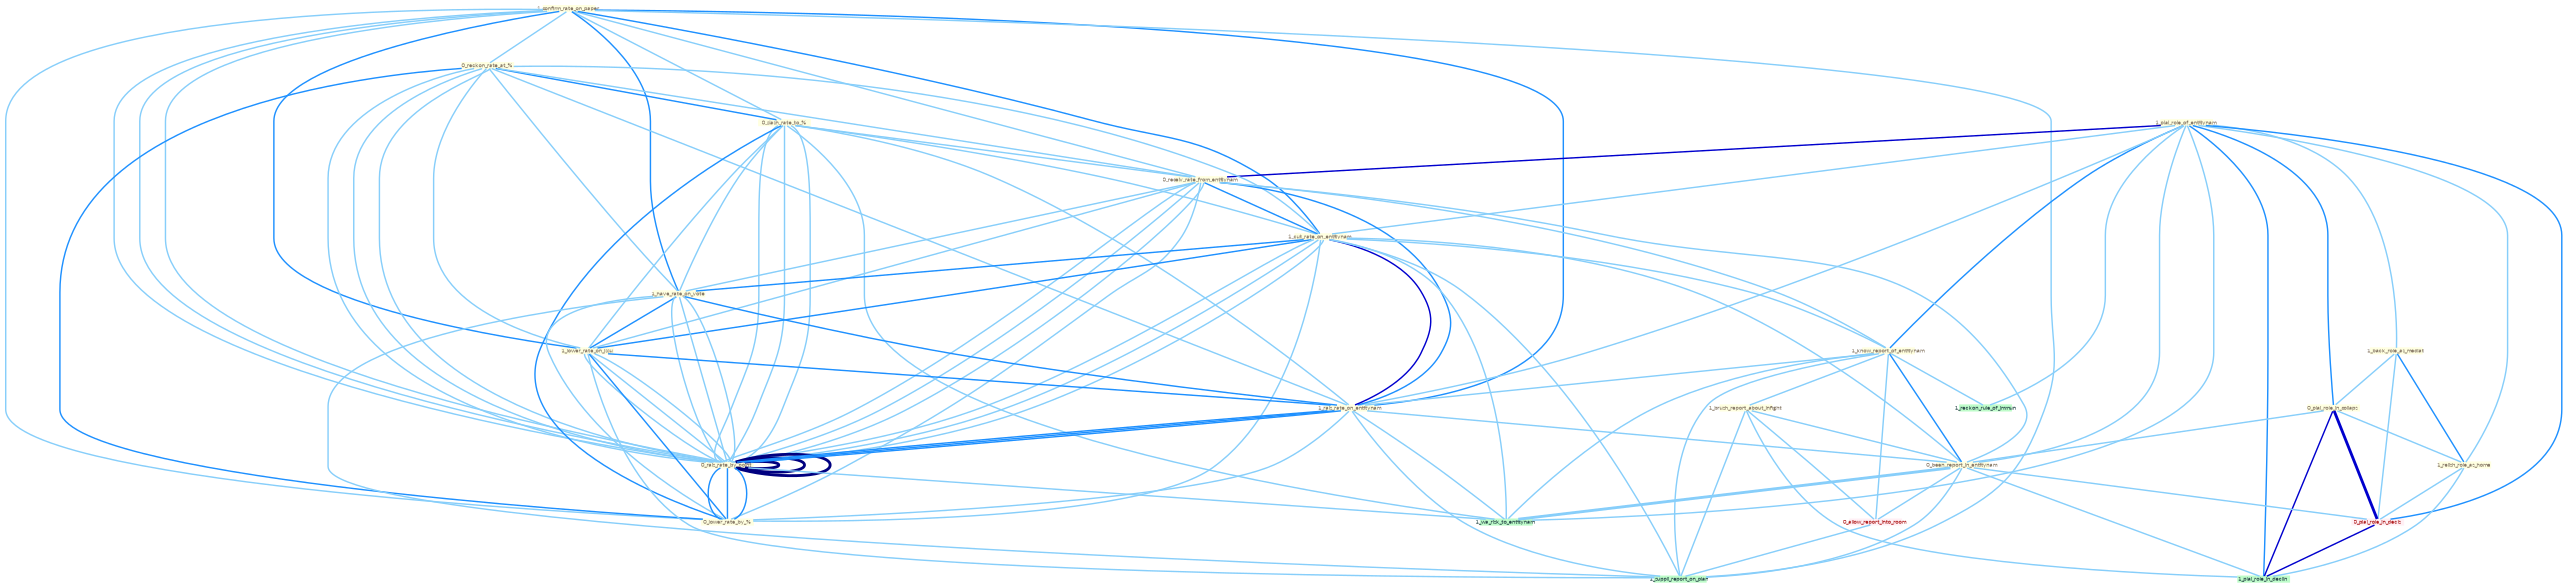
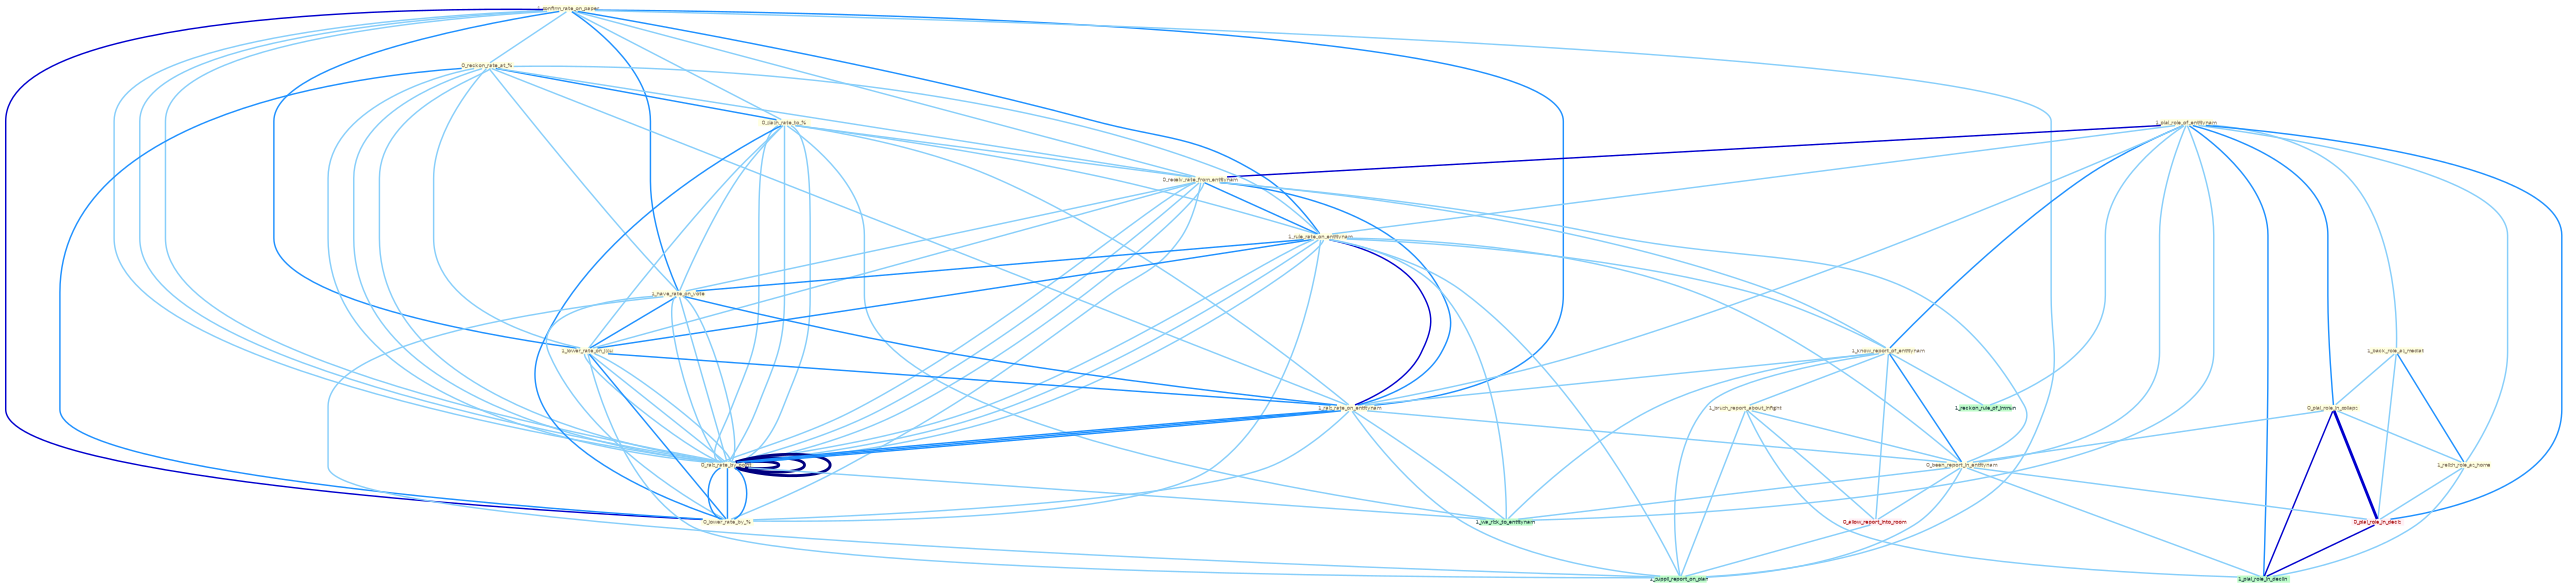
node "1_cut_rate_on_entitynam": label "1_cut_rate_on_entitynam" -> "1_rule_rate_on_entitynam"
edge "1_confirm_rate_on_paper" -- "0_lower_rate_by_%": color #87cefa -> #0000cd
edge "0_been_report_in_entitynam" -- "1_wa_risk_to_entitynam": style bold -> solid
